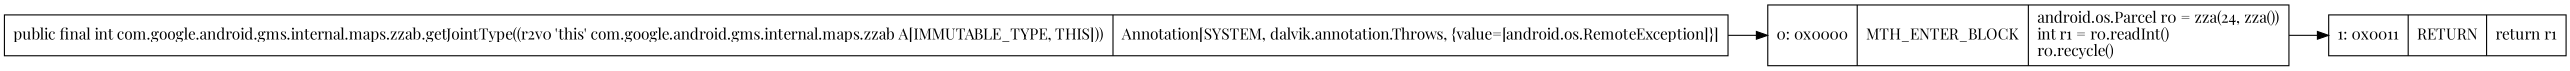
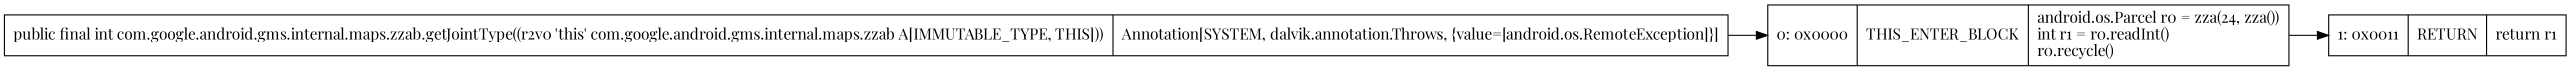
node "0: 0x0000": text "MTH_ENTER_BLOCK" -> "THIS_ENTER_BLOCK"
